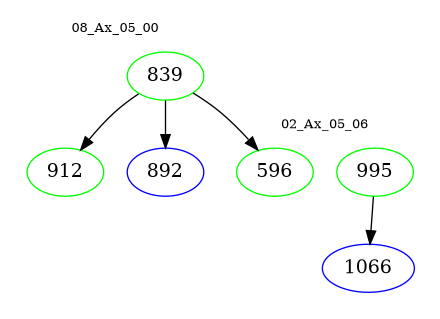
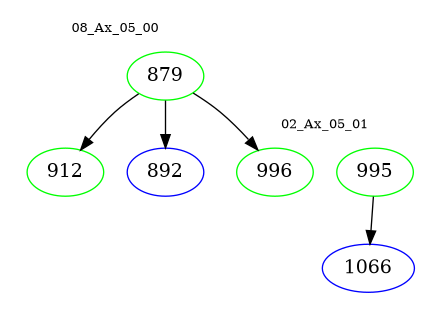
node "839": label "839" -> "879"
cluster "02_Ax_05_06": label "02_Ax_05_06" -> "02_Ax_05_01"
node "596": label "596" -> "996"
